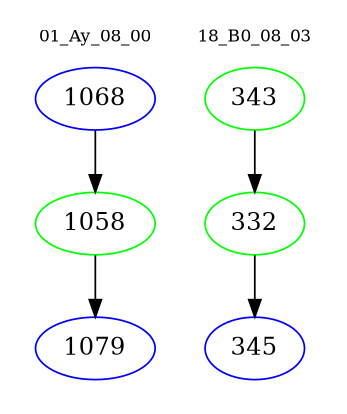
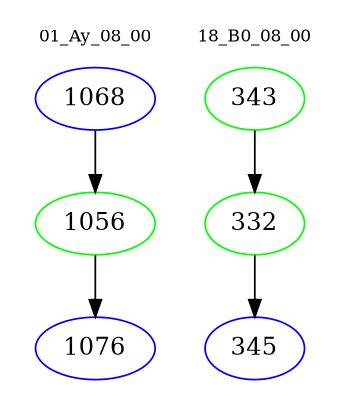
cluster "18_B0_08_03": label "18_B0_08_03" -> "18_B0_08_00"
node "1058": label "1058" -> "1056"
node "1079": label "1079" -> "1076"
